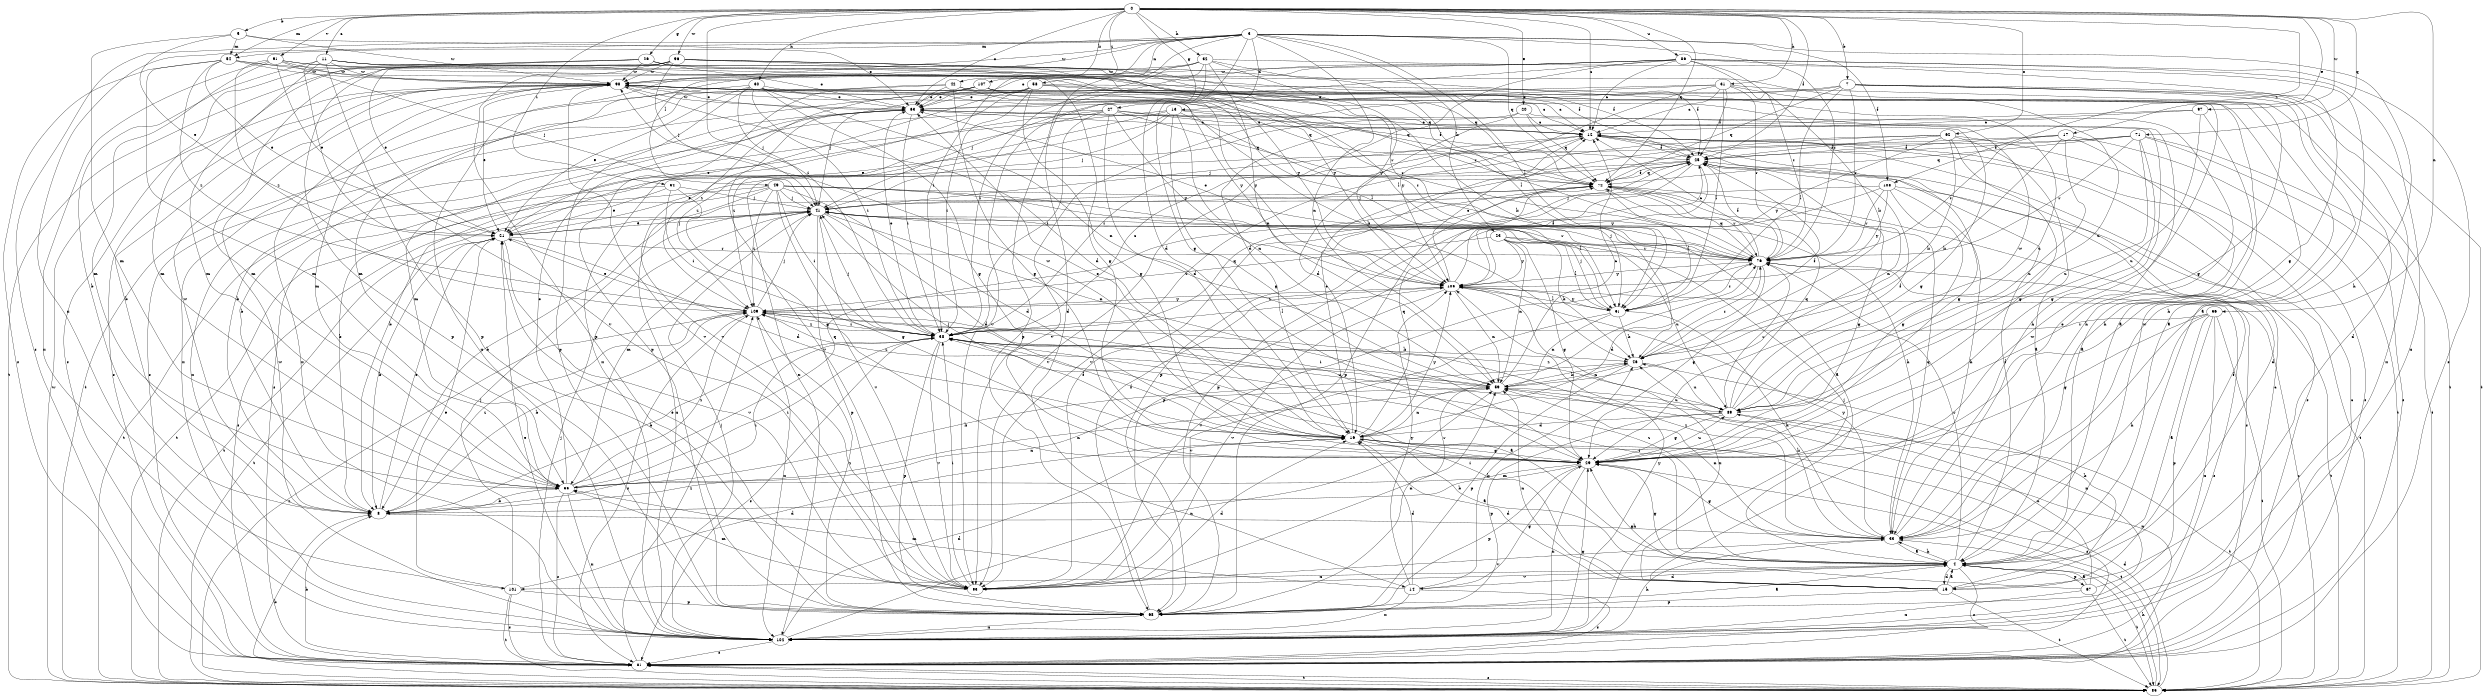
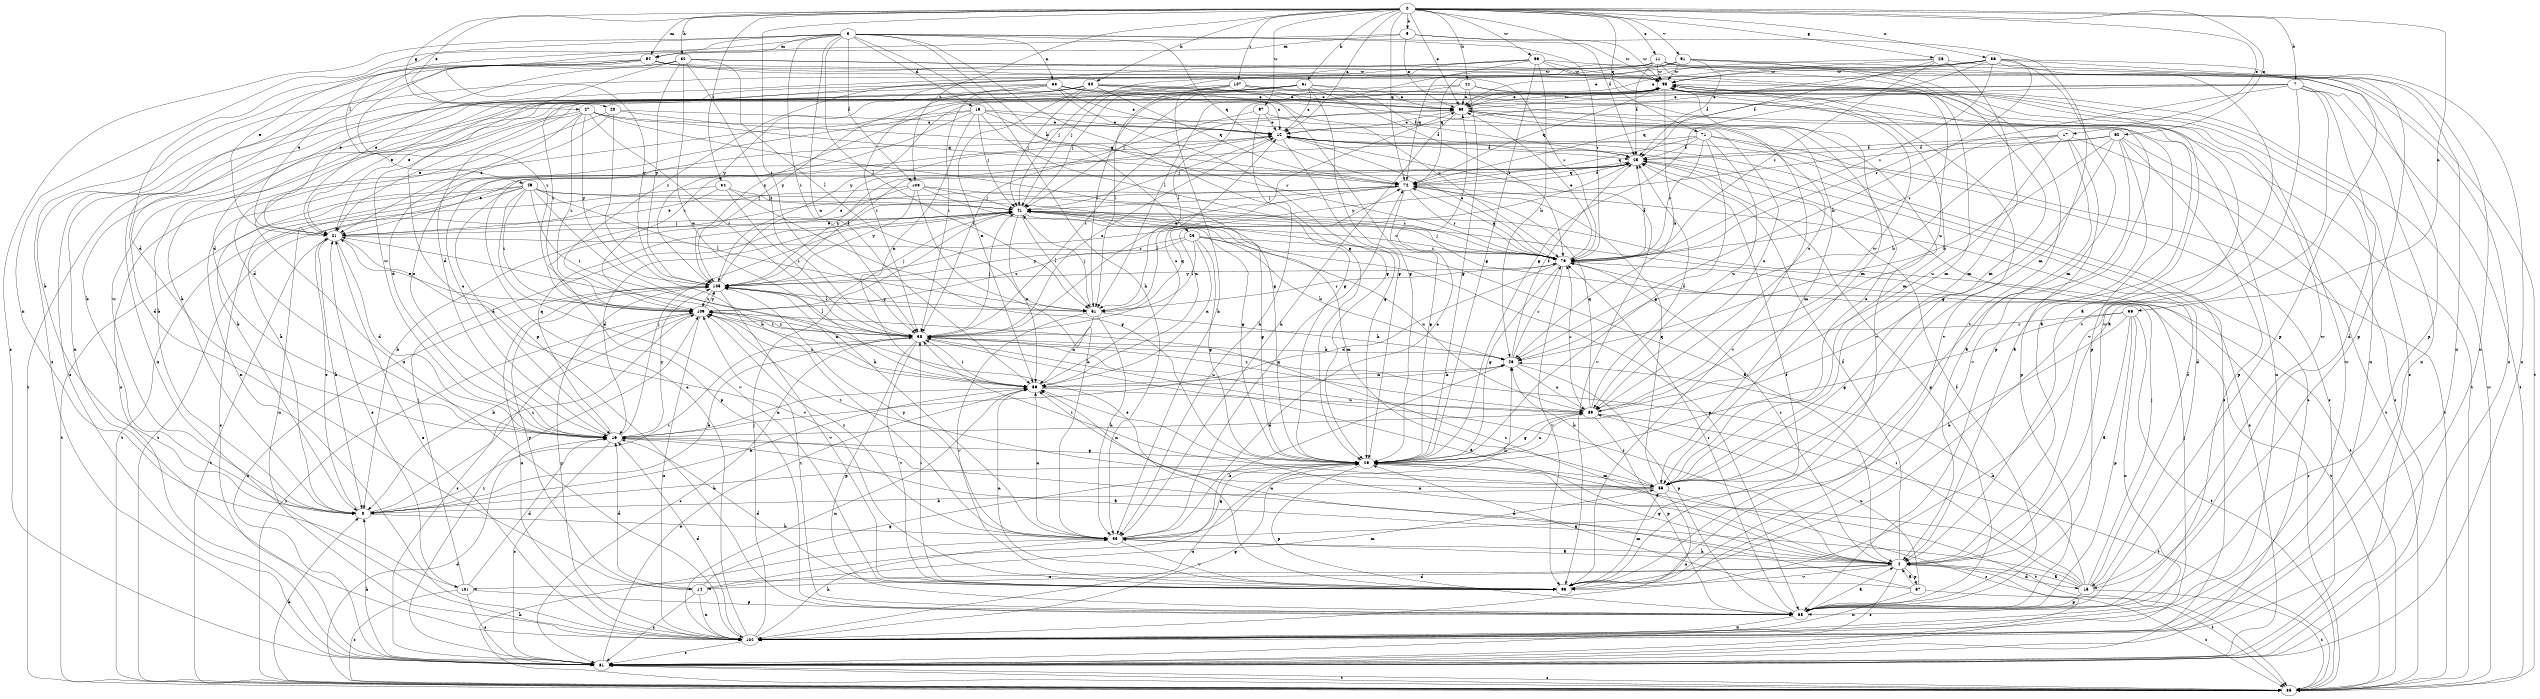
edge "96" -> "55": removed, label "m"
edge "41" -> "51": added, label "l"
edge "26" -> "81": now "11" -> "81"
